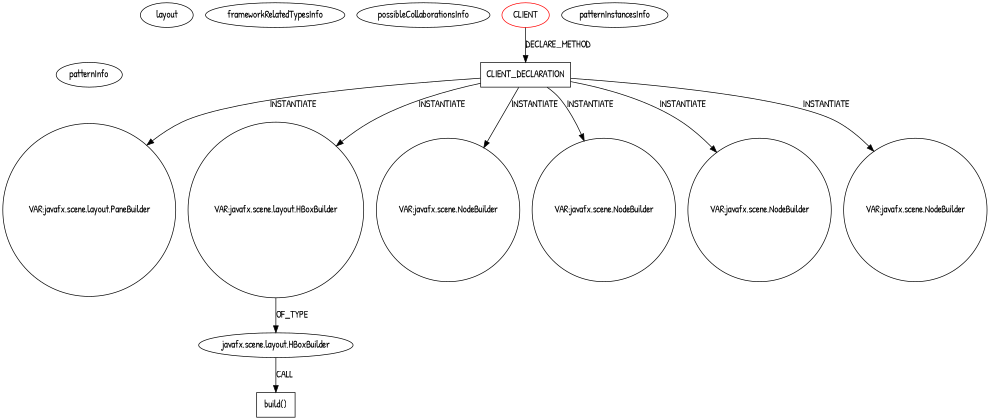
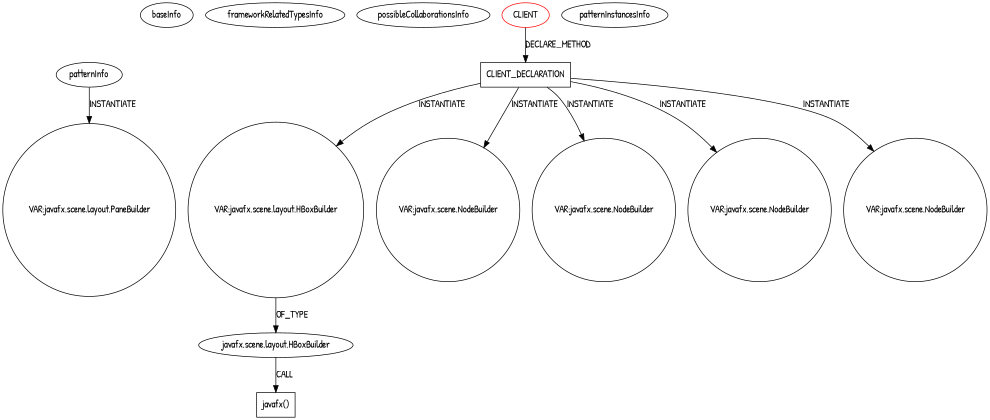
node "layout": label "layout" -> "baseInfo"
edge "CLIENT_DECLARATION" -> "VAR:javafx.scene.layout.PaneBuilder": now "patternInfo" -> "VAR:javafx.scene.layout.PaneBuilder"
node "build()": label "build()" -> "javafx()"
